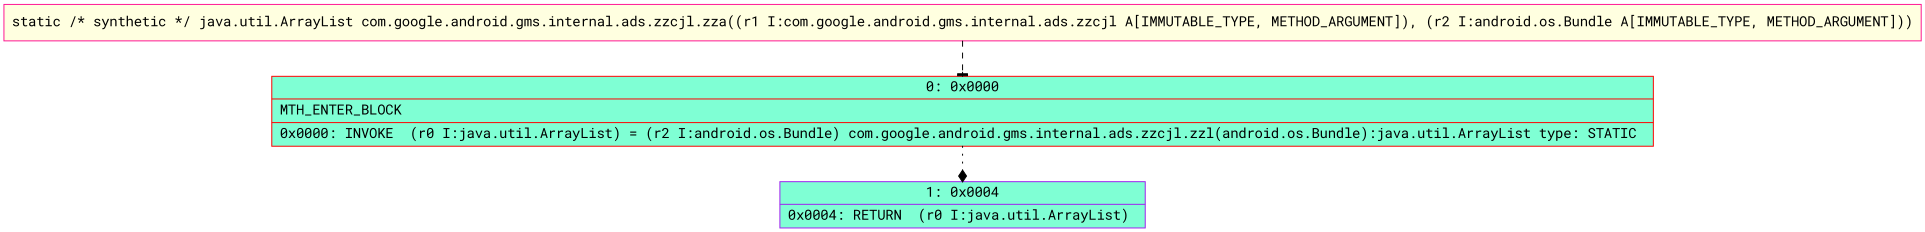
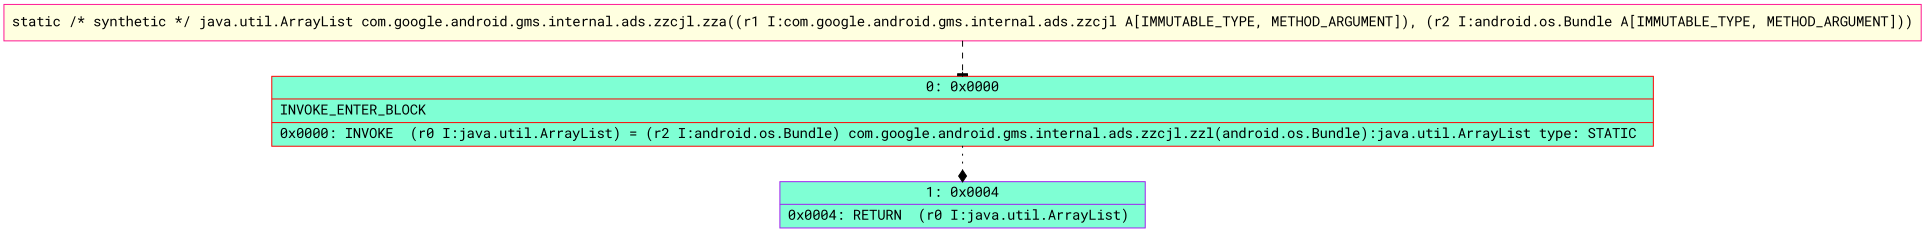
node "0: 0x0000": text "MTH_ENTER_BLOCK" -> "INVOKE_ENTER_BLOCK"
